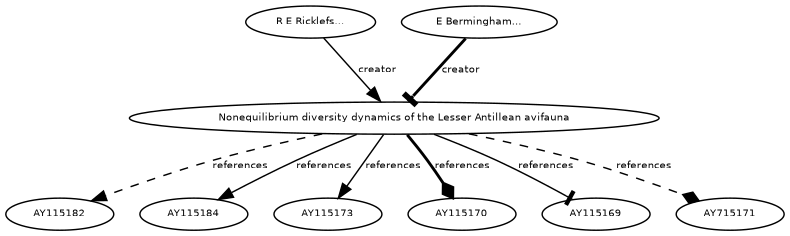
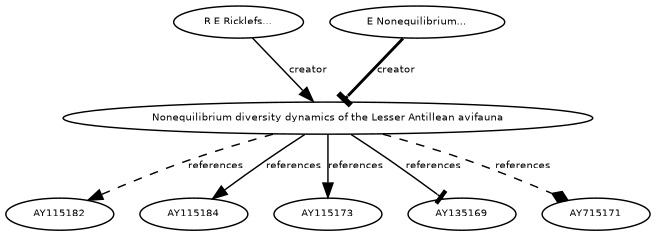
node "E Bermingham...": label "E Bermingham..." -> "E Nonequilibrium..."
node "AY115170": removed
node "AY115169": label "AY115169" -> "AY135169"
